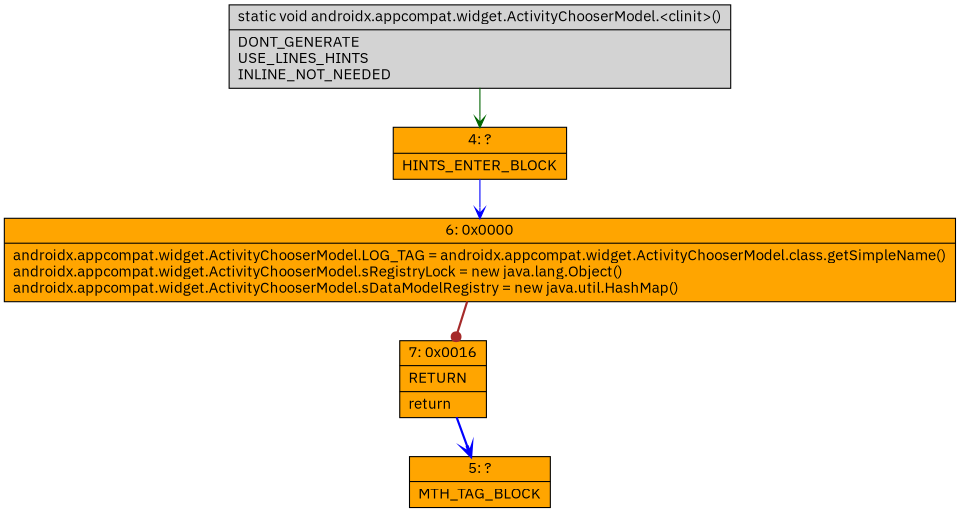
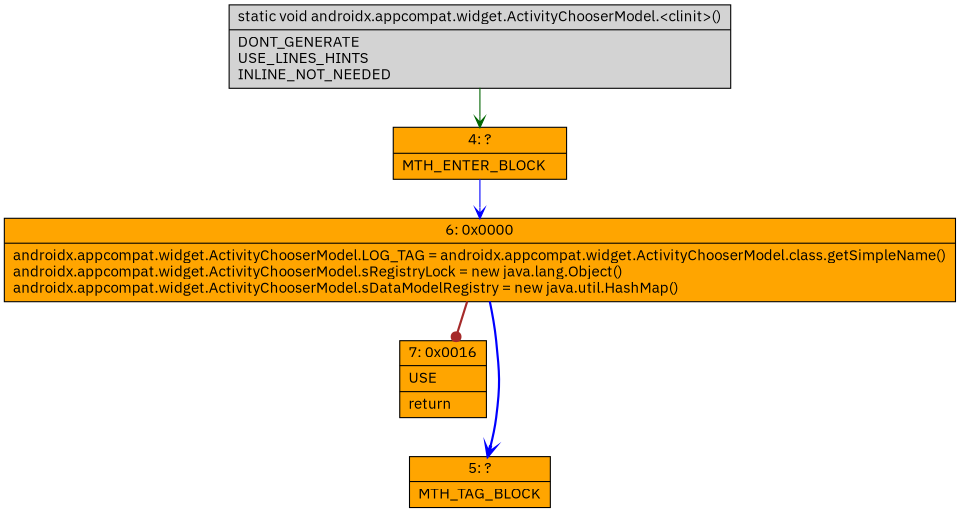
node "4: ?": text "HINTS_ENTER_BLOCK" -> "MTH_ENTER_BLOCK"
node "7: 0x0016": text "RETURN" -> "USE"
edge "7: 0x0016" -> "5: ?": now "6: 0x0000" -> "5: ?"
